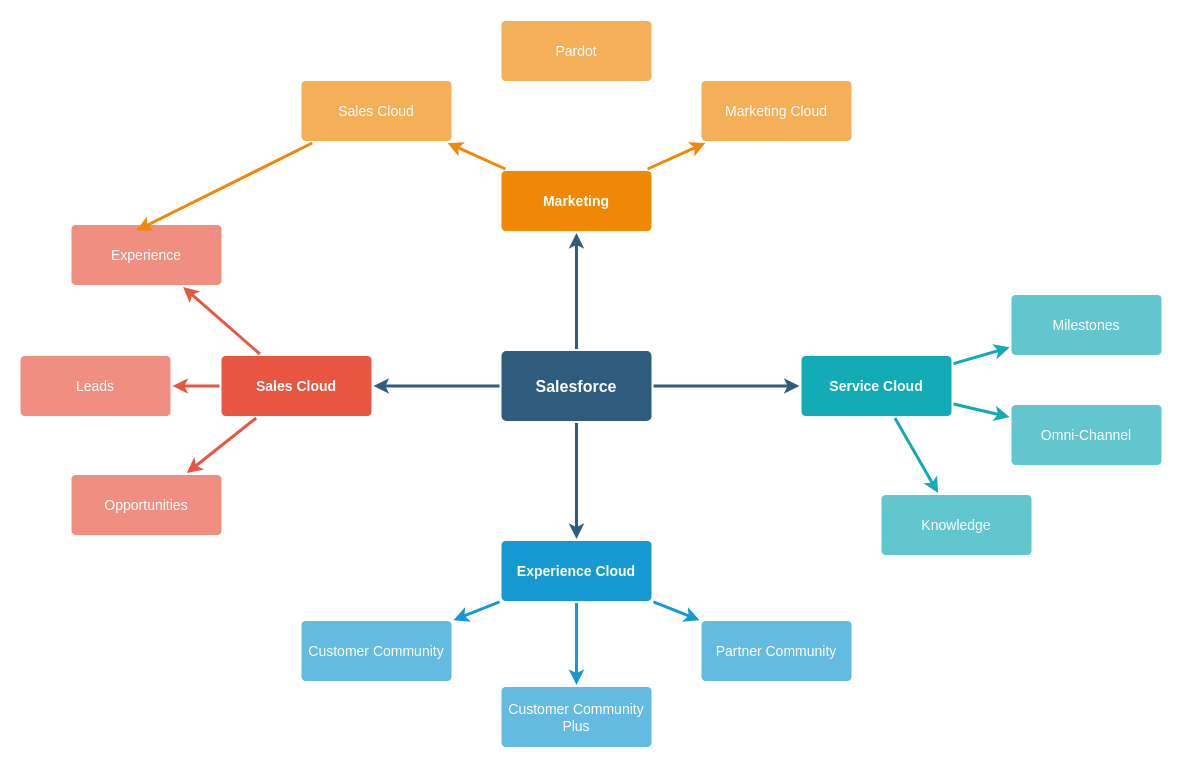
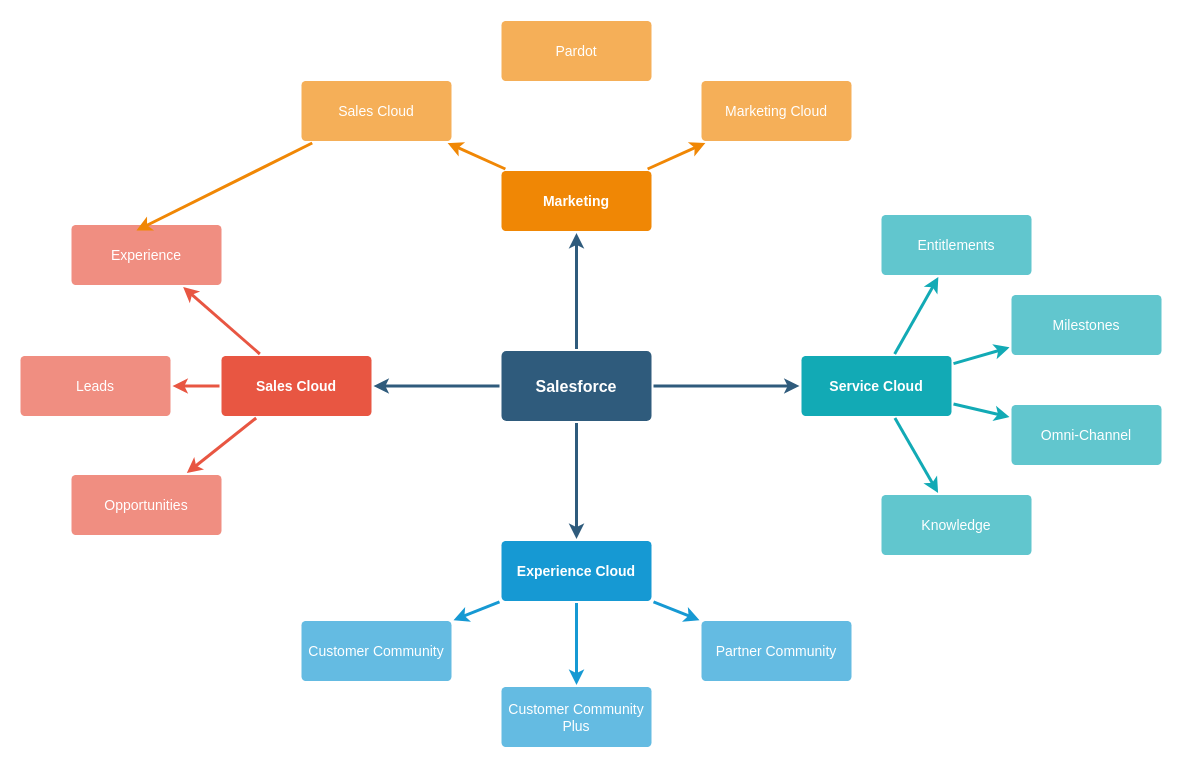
node "Entitlements": added
edge "Service Cloud" -> "Entitlements": added
